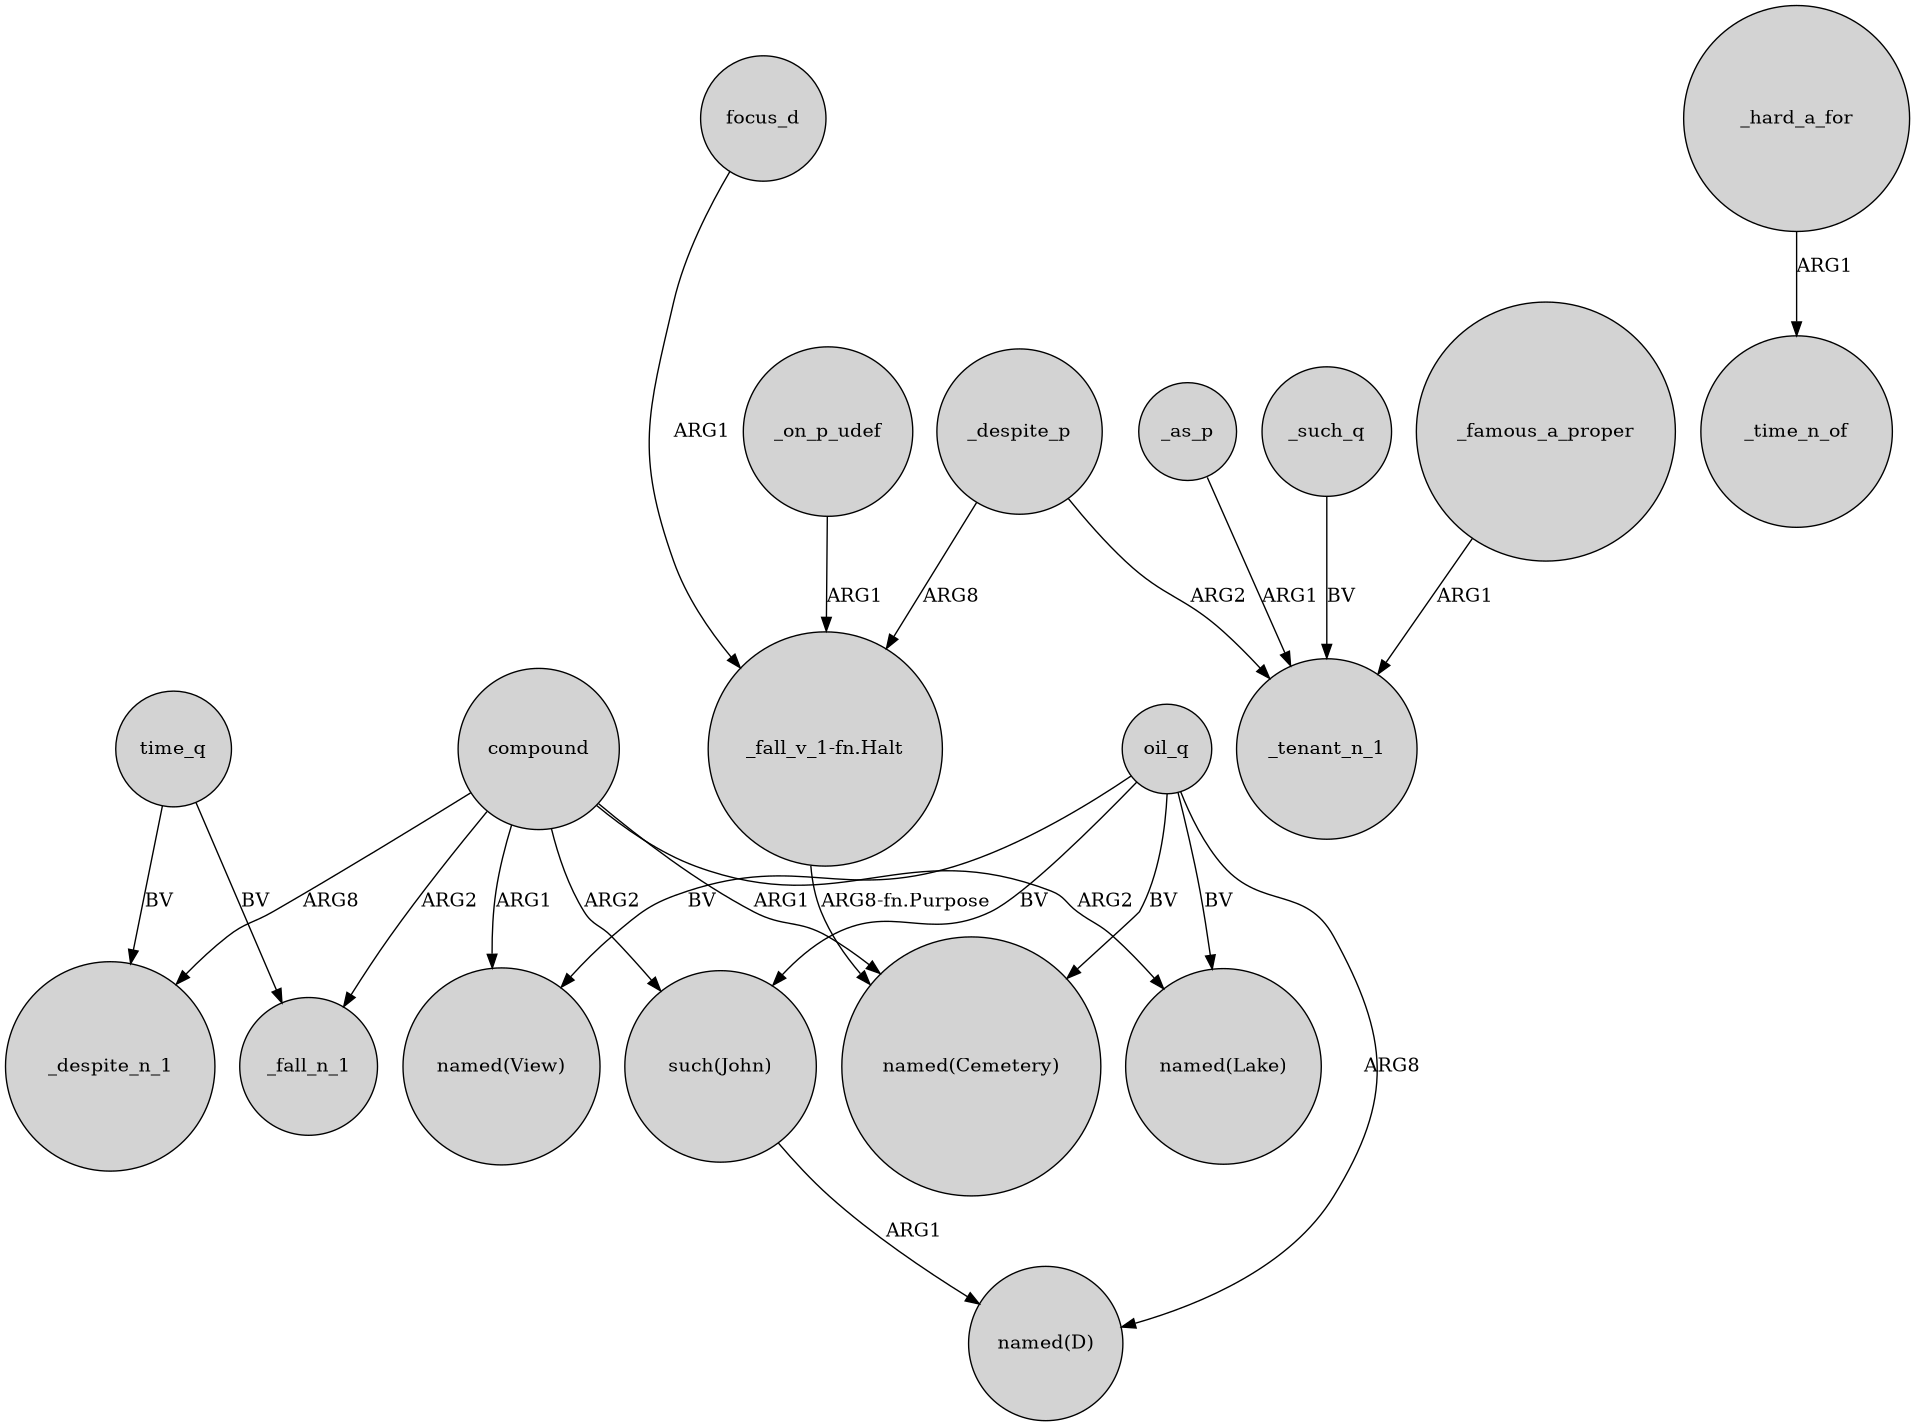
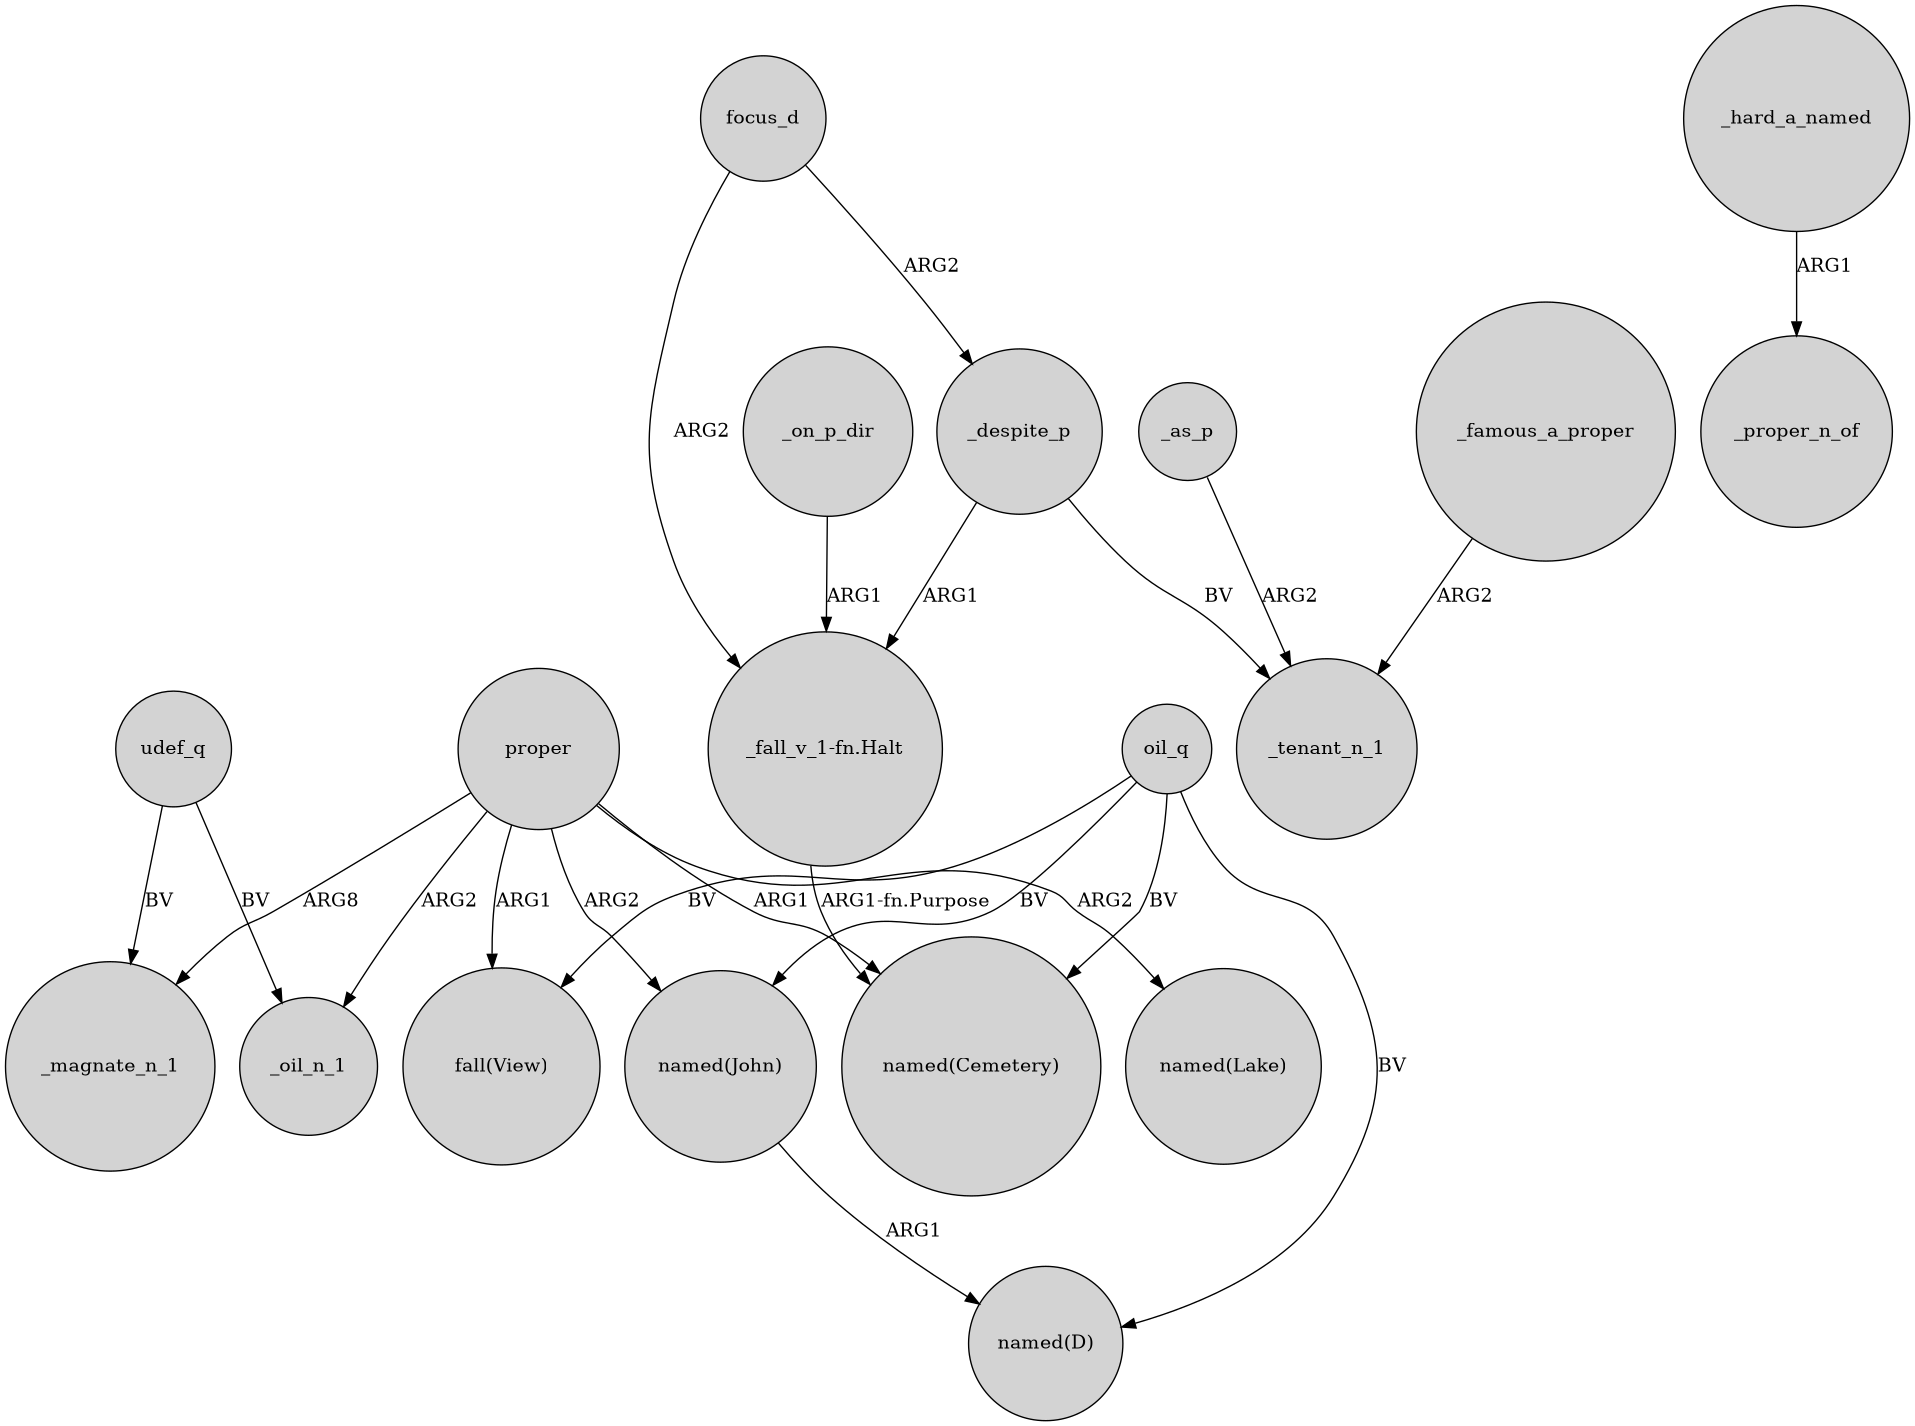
node "_hard_a_for": label "_hard_a_for" -> "_hard_a_named"
edge "focus_d" -> "_despite_p": added, label "ARG2"
edge "focus_d" -> "_fall_v_1-fn.Halt": label "ARG1" -> "ARG2"
node "_on_p_udef": label "_on_p_udef" -> "_on_p_dir"
node "_such_q": removed
node "_time_n_of": label "_time_n_of" -> "_proper_n_of"
edge "_despite_p" -> "_fall_v_1-fn.Halt": label "ARG8" -> "ARG1"
edge "_despite_p" -> "_tenant_n_1": label "ARG2" -> "BV"
edge "_as_p" -> "_tenant_n_1": label "ARG1" -> "ARG2"
edge "_famous_a_proper" -> "_tenant_n_1": label "ARG1" -> "ARG2"
node "time_q": label "time_q" -> "udef_q"
node "compound": label "compound" -> "proper"
edge "oil_q" -> "named(Lake)": removed, label "BV"
edge "_fall_v_1-fn.Halt" -> "named(Cemetery)": label "ARG8-fn.Purpose" -> "ARG1-fn.Purpose"
node "_despite_n_1": label "_despite_n_1" -> "_magnate_n_1"
node "_fall_n_1": label "_fall_n_1" -> "_oil_n_1"
node "named(View)": label "named(View)" -> "fall(View)"
node "such(John)": label "such(John)" -> "named(John)"
edge "oil_q" -> "named(D)": label "ARG8" -> "BV"
